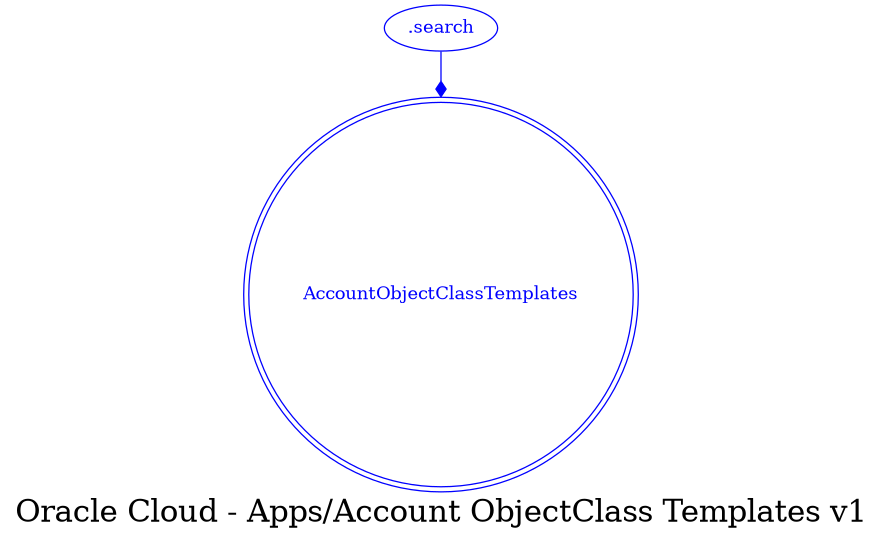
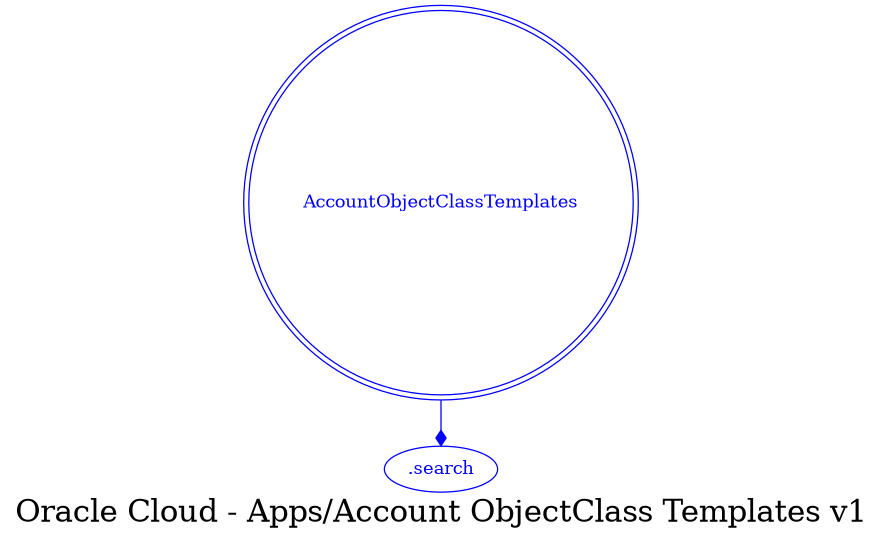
edge ".search" -> "AccountObjectClassTemplates": reversed
